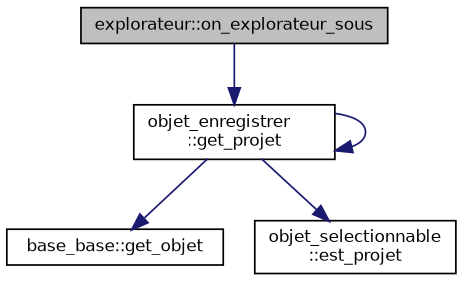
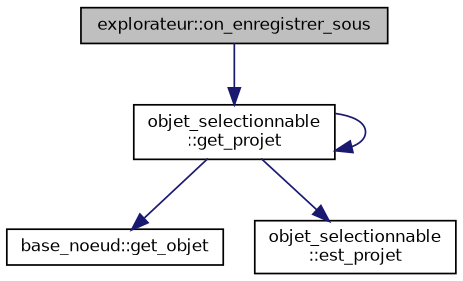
node "explorateur::on_explorateur_sous": label "explorateur::on_explorateur_sous" -> "explorateur::on_enregistrer_sous"
node "objet_enregistrer ::get_projet": label "objet_enregistrer ::get_projet" -> "objet_selectionnable ::get_projet"
node "base_base::get_objet": label "base_base::get_objet" -> "base_noeud::get_objet"
